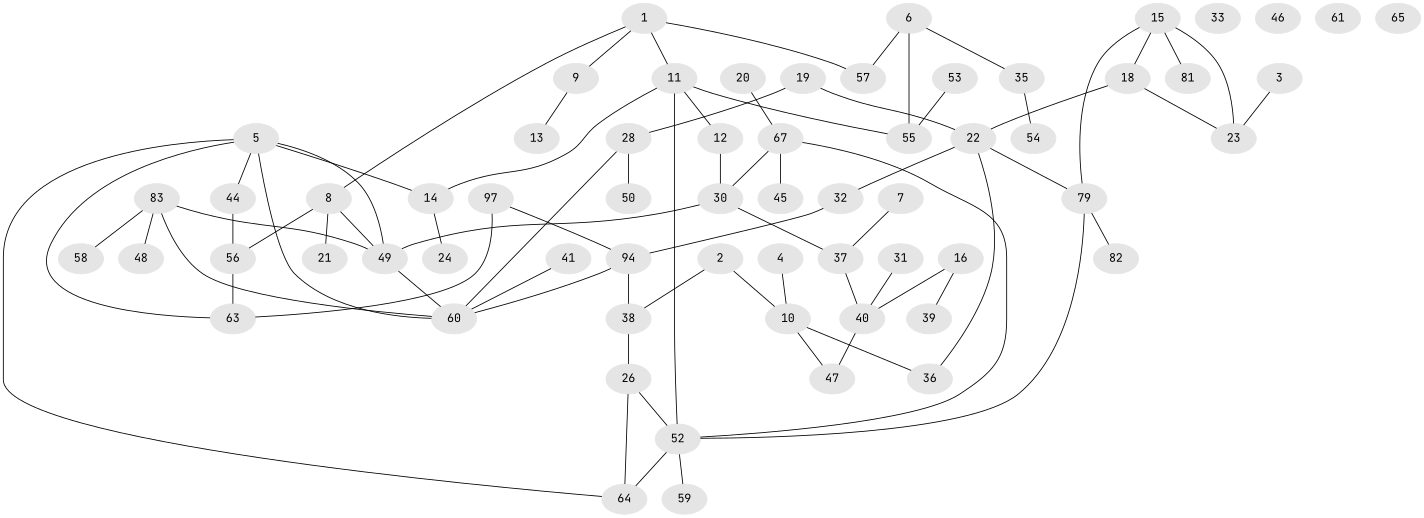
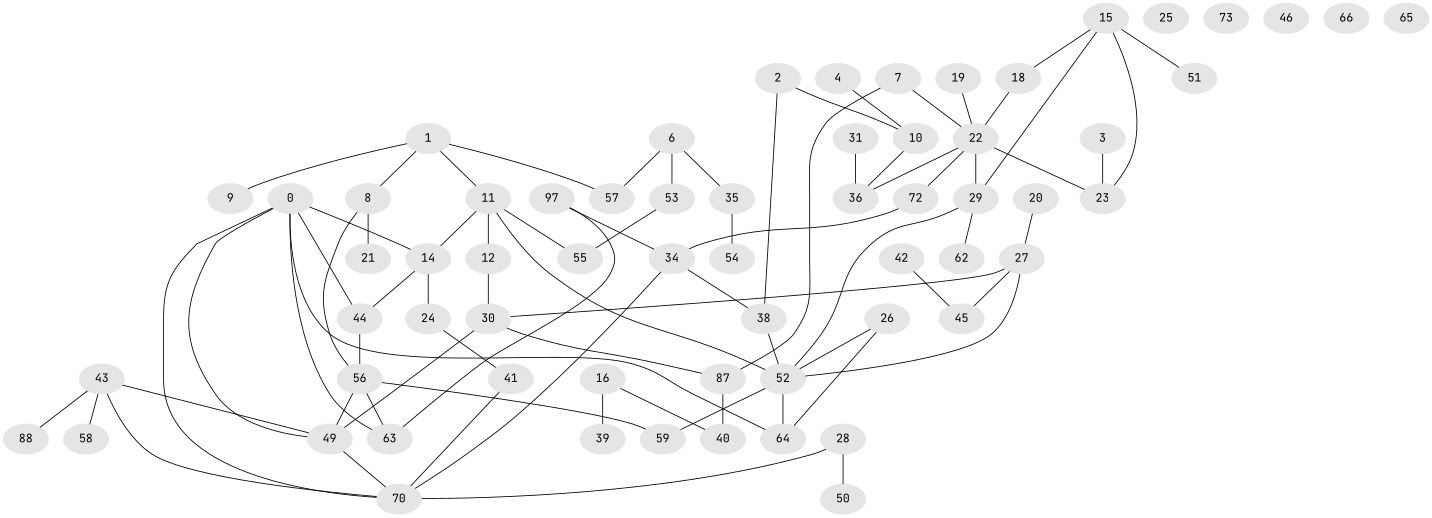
node "25": added
node "33": label "33" -> "73"
node "61": label "61" -> "66"
edge "6" -- "55": now "6" -- "53"
node "81": label "81" -> "51"
edge "18" -- "23": now "22" -- "23"
edge "7" -- "22": added
edge "19" -- "28": removed
node "5": label "5" -> "0"
node "13": removed
node "67": label "67" -> "27"
node "83": label "83" -> "43"
node "32": label "32" -> "72"
node "79": label "79" -> "29"
edge "8" -- "49": now "56" -- "49"
node "48": label "48" -> "88"
node "94": label "94" -> "34"
node "37": label "37" -> "87"
node "42": added
node "82": label "82" -> "62"
edge "14" -- "44": added
edge "31" -- "40": now "31" -- "36"
node "60": label "60" -> "70"
edge "24" -- "41": added
edge "38" -- "26": now "38" -- "52"
node "47": removed
edge "56" -- "59": added
